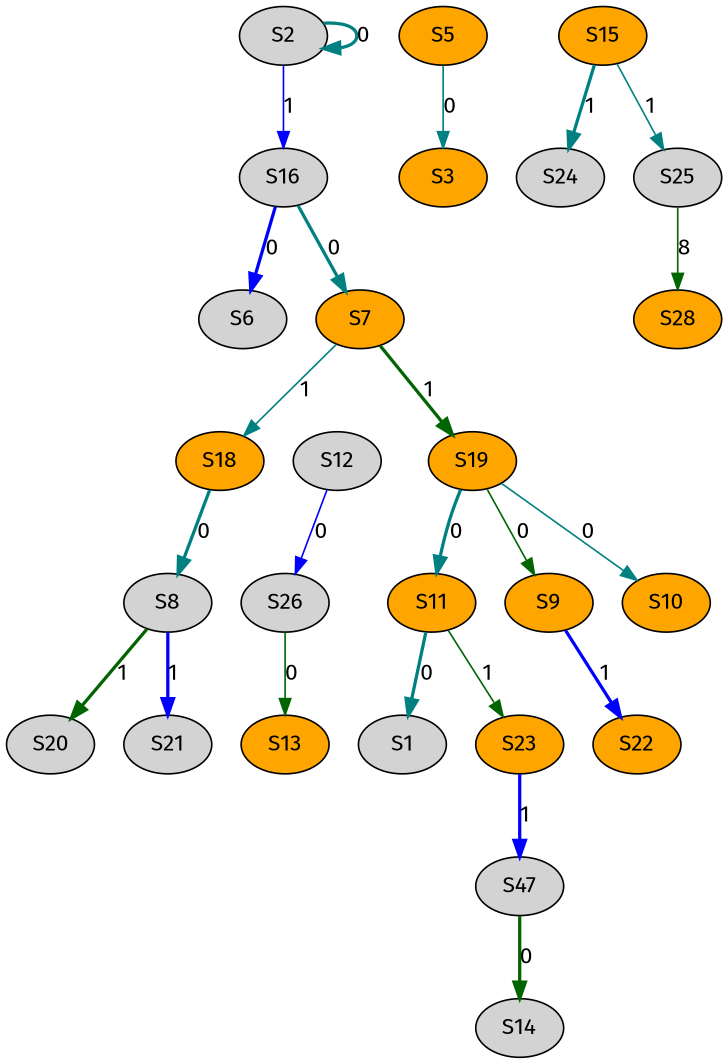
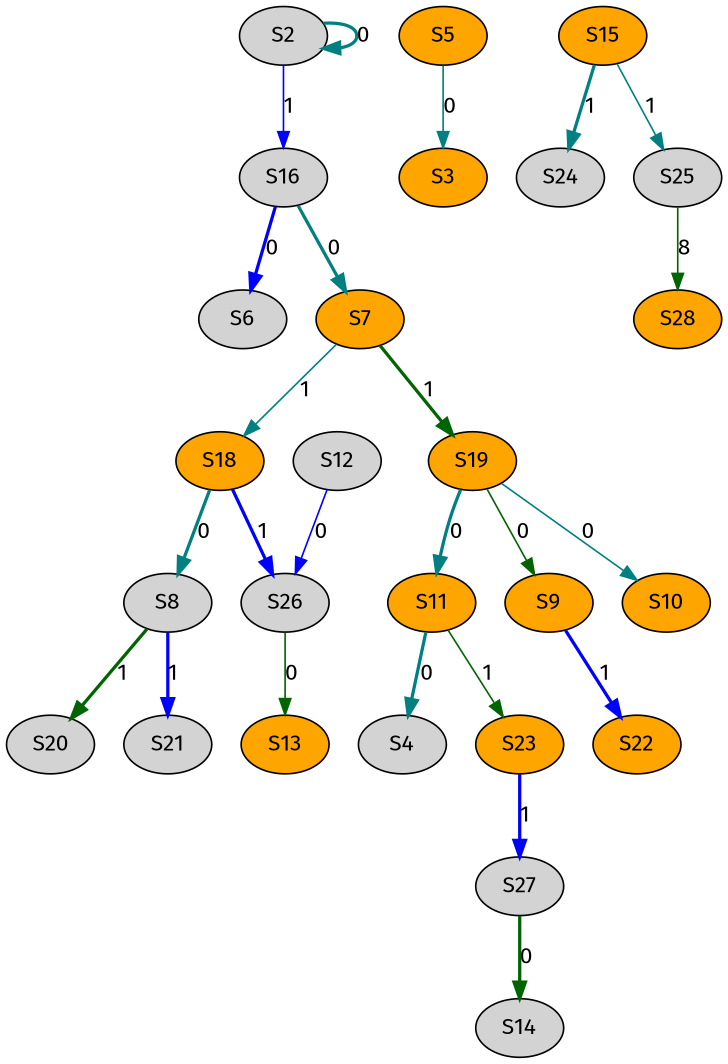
edge "S18" -> "S26": added, label "1"
node "S1": label "S1" -> "S4"
node "S47": label "S47" -> "S27"
